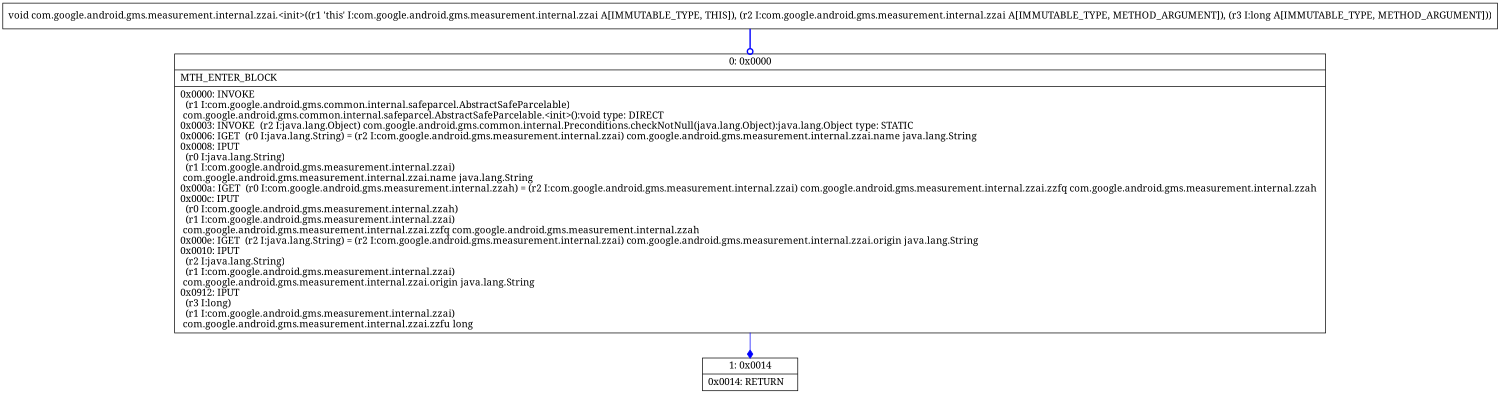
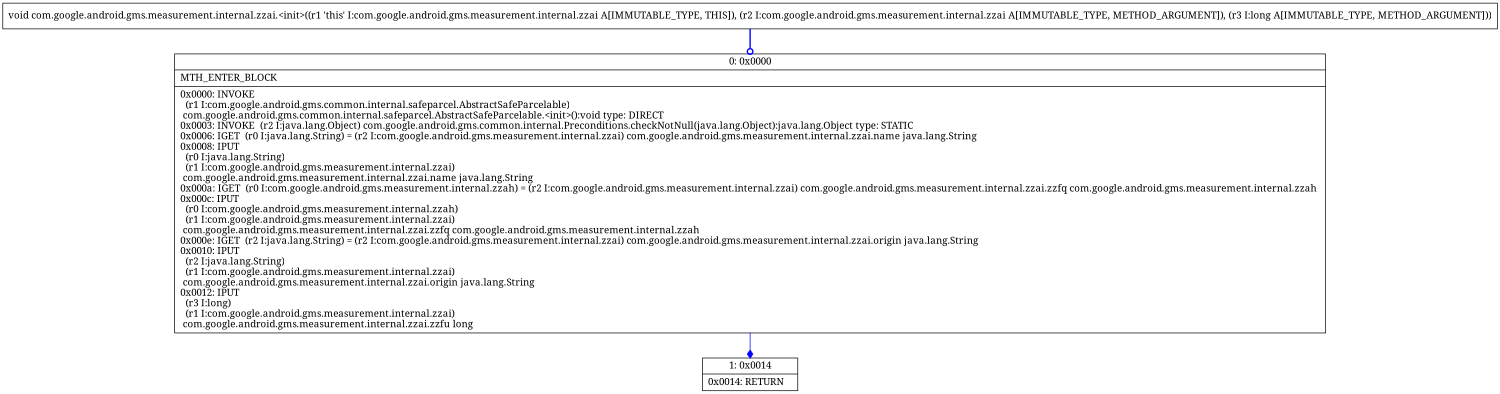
node "0: 0x0000": text "0x0912: IPUT" -> "0x0012: IPUT"
